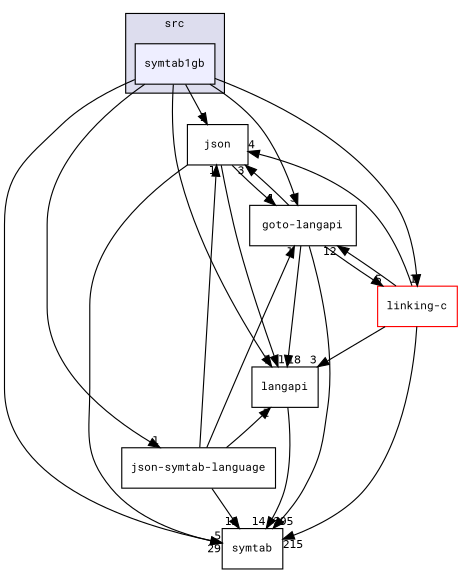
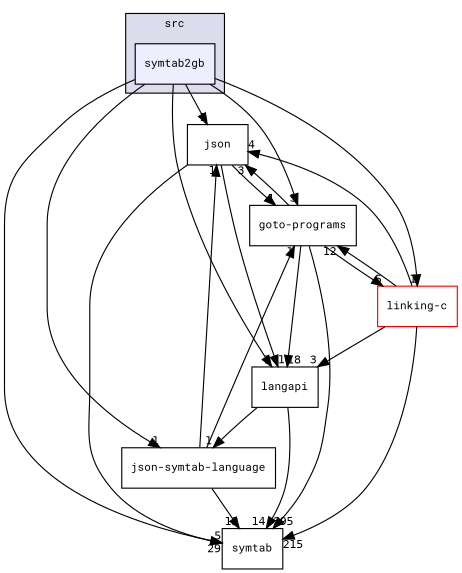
node "symtab1gb": label "symtab1gb" -> "symtab2gb"
node "goto-langapi": label "goto-langapi" -> "goto-programs"
edge "json-symtab-language" -> "langapi": reversed
